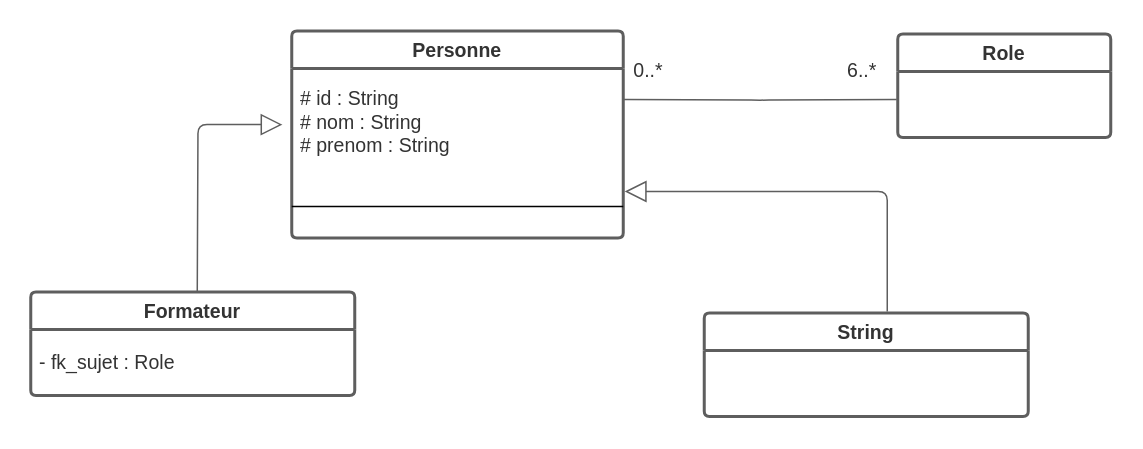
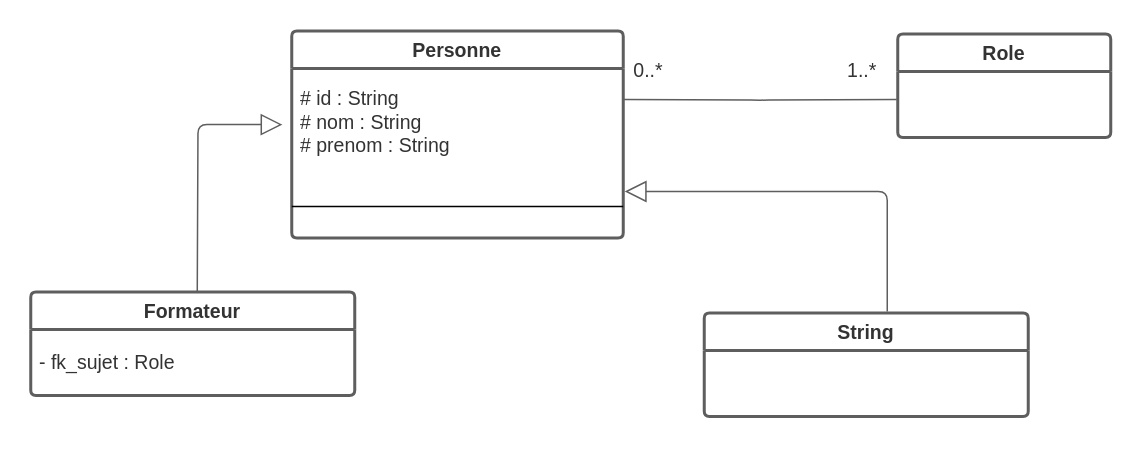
node "6..*": label "6..*" -> "1..*"
